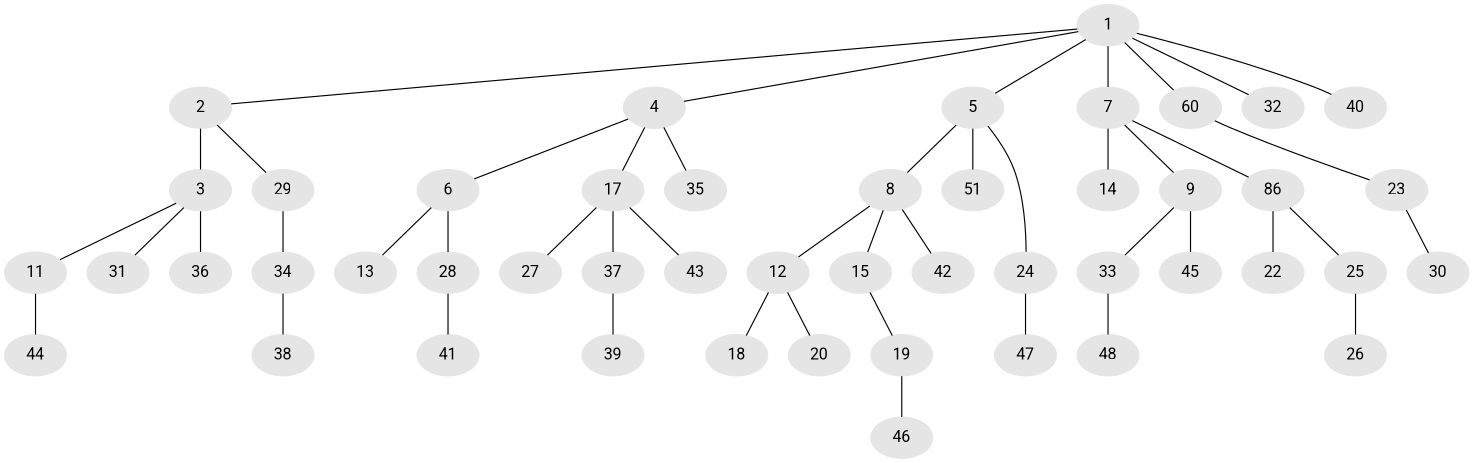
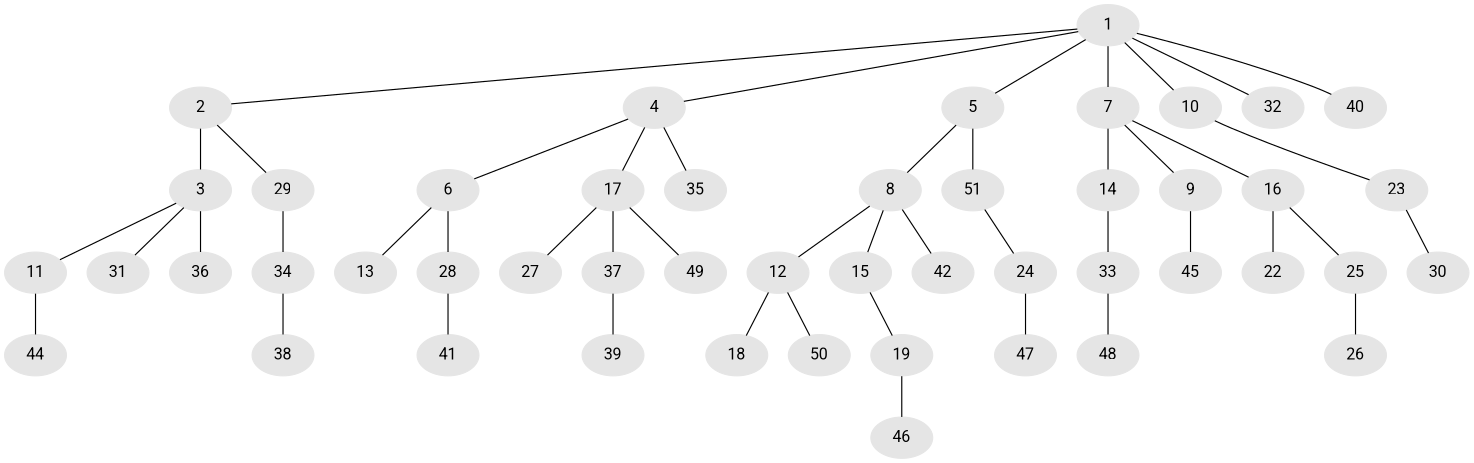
node "60": label "60" -> "10"
edge "5" -- "24": now "51" -- "24"
node "86": label "86" -> "16"
edge "9" -- "33": now "14" -- "33"
node "43": label "43" -> "49"
node "20": label "20" -> "50"
